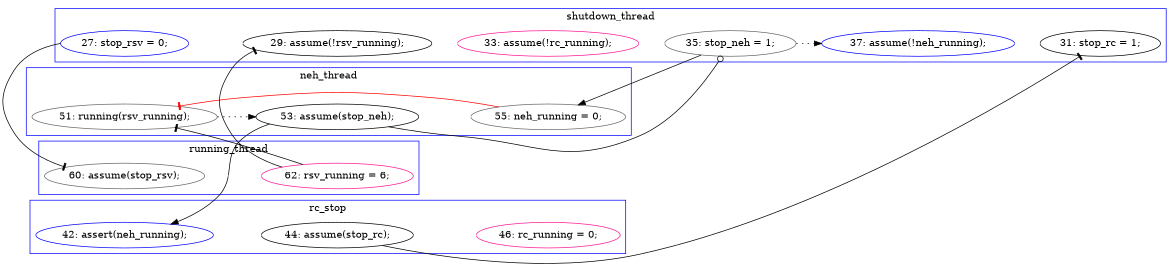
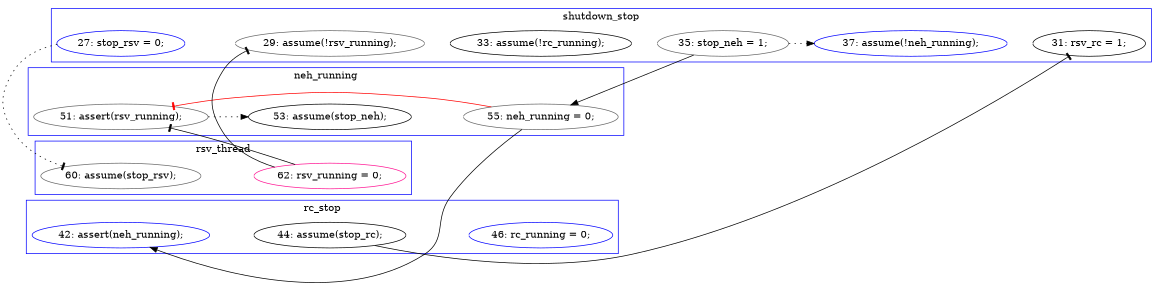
cluster "shutdown_thread": label "shutdown_thread" -> "shutdown_stop"
node "29: assume(!rsv_running);": color black -> gray40
node "33: assume(!rc_running);": color deeppink -> black
node "31: stop_rc = 1;": label "31: stop_rc = 1;" -> "31: rsv_rc = 1;"
cluster "neh_thread": label "neh_thread" -> "neh_running"
edge "27: stop_rsv = 0;" -> "60: assume(stop_rsv);": style solid -> dotted
node "51: running(rsv_running);": label "51: running(rsv_running);" -> "51: assert(rsv_running);"
cluster "running_thread": label "running_thread" -> "rsv_thread"
edge "53: assume(stop_neh);" -> "35: stop_neh = 1;": removed
edge "53: assume(stop_neh);" -> "42: assert(neh_running);": now "55: neh_running = 0;" -> "42: assert(neh_running);"
node "62: rsv_running = 6;": label "62: rsv_running = 6;" -> "62: rsv_running = 0;"
node "46: rc_running = 0;": color deeppink -> blue
